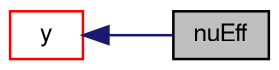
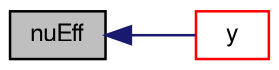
edge "nuEff" -> "y": reversed
